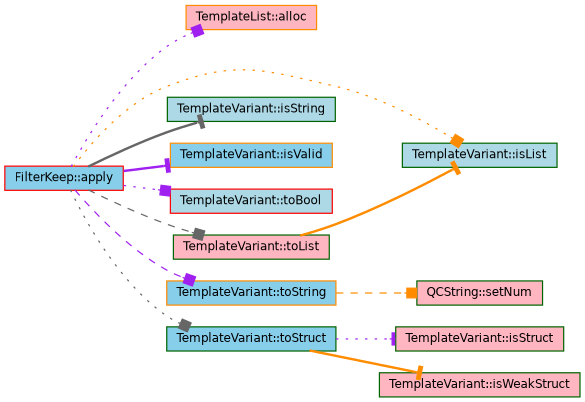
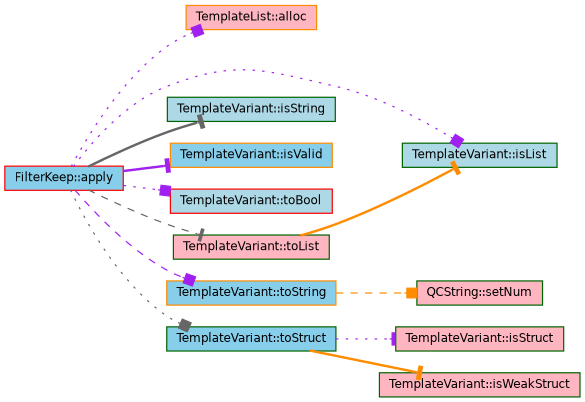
edge "FilterKeep::apply" -> "TemplateVariant::isList": color darkorange -> purple
edge "FilterKeep::apply" -> "TemplateVariant::toList": arrowhead box -> tee
